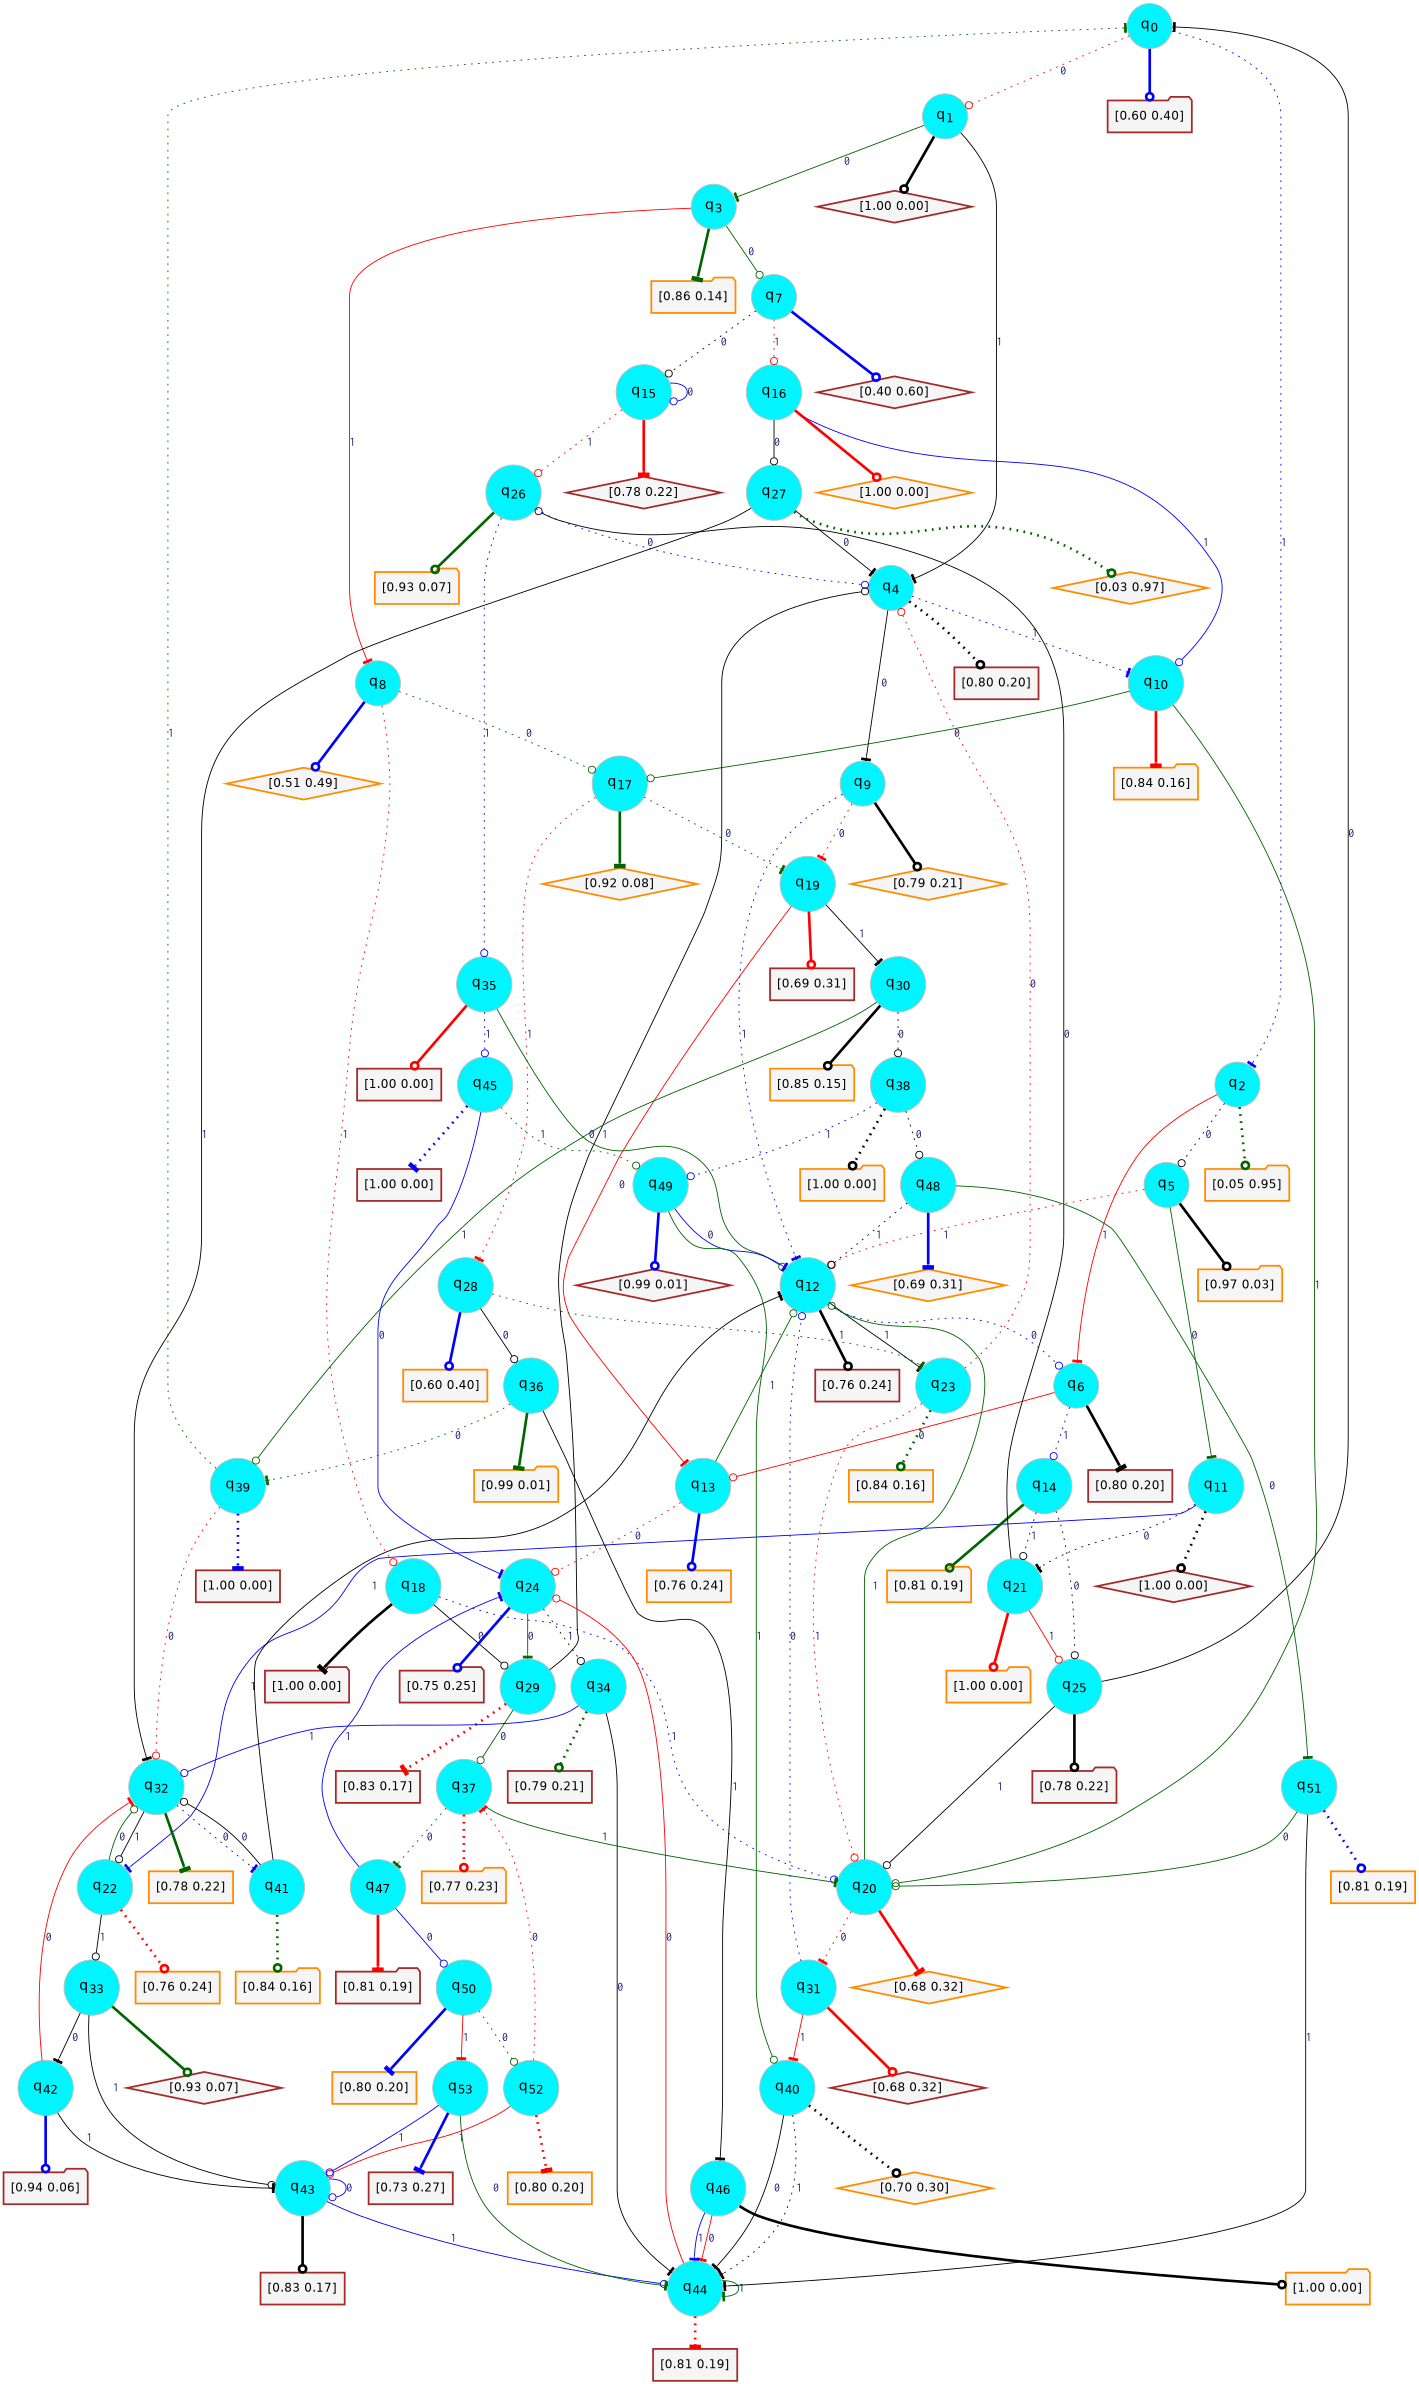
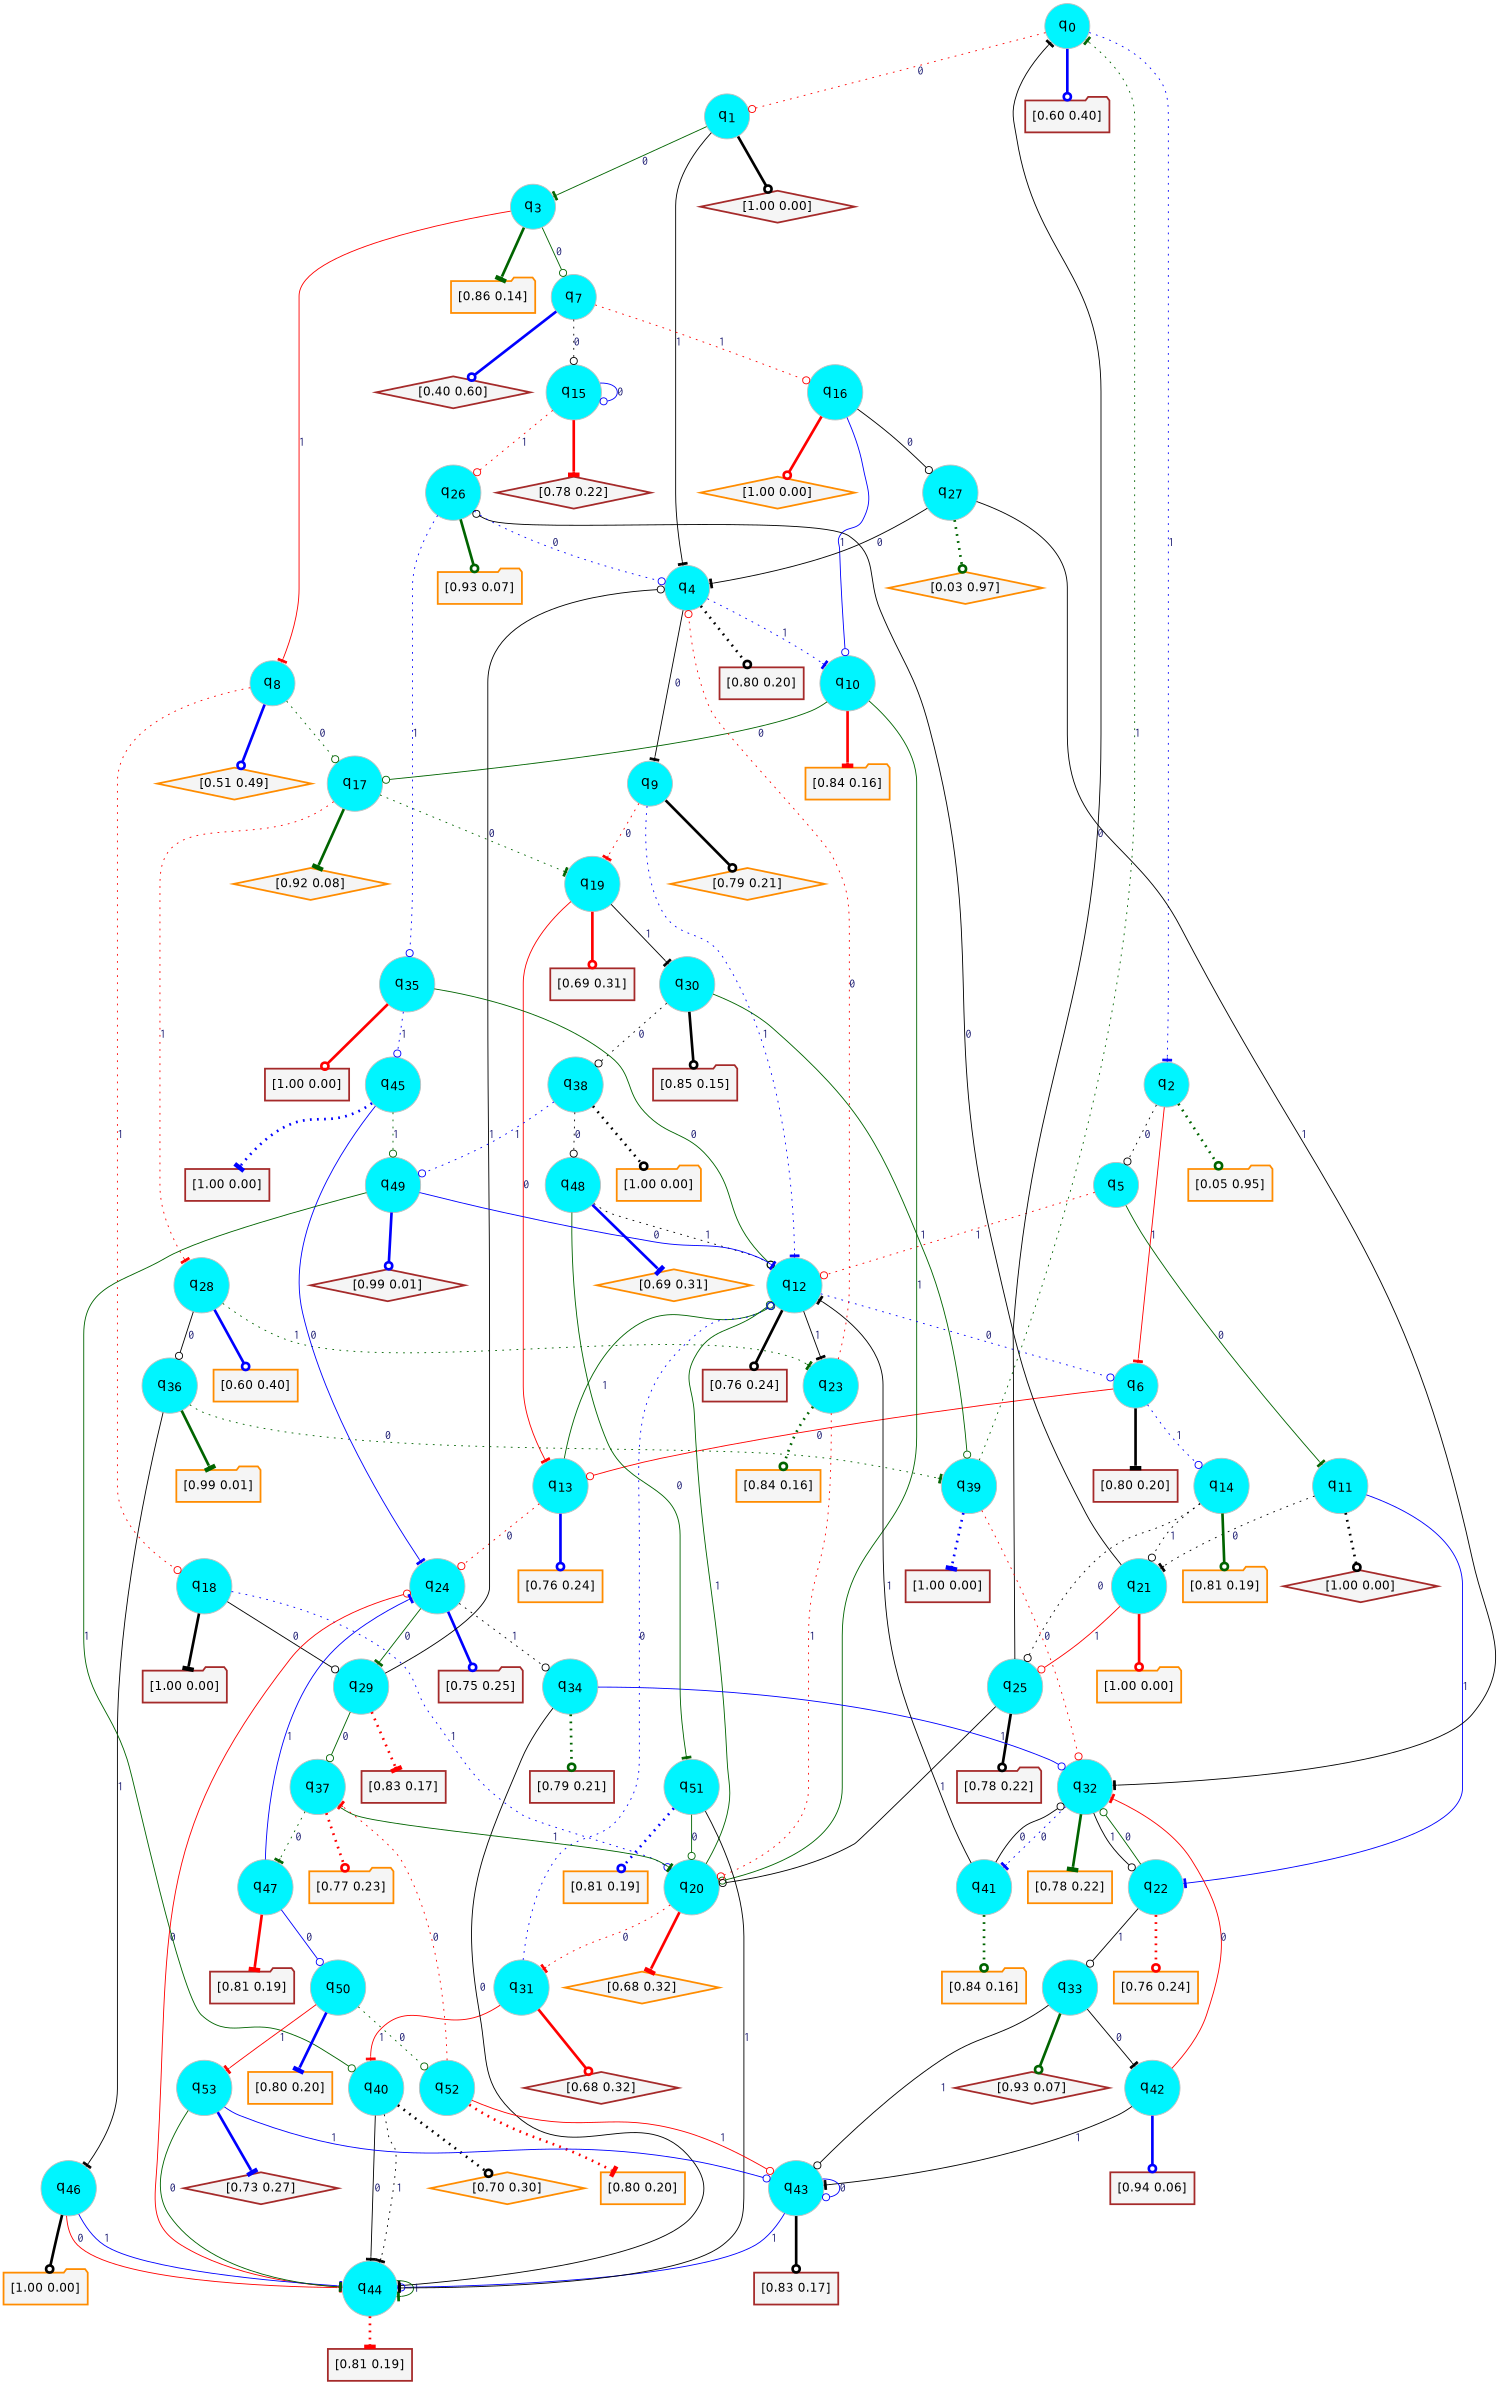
node "[0.85 0.15]": color darkorange -> brown
node "[0.97 0.03]": removed
node "[0.94 0.06]": shape folder -> box
node "[0.73 0.27]": shape box -> diamond
